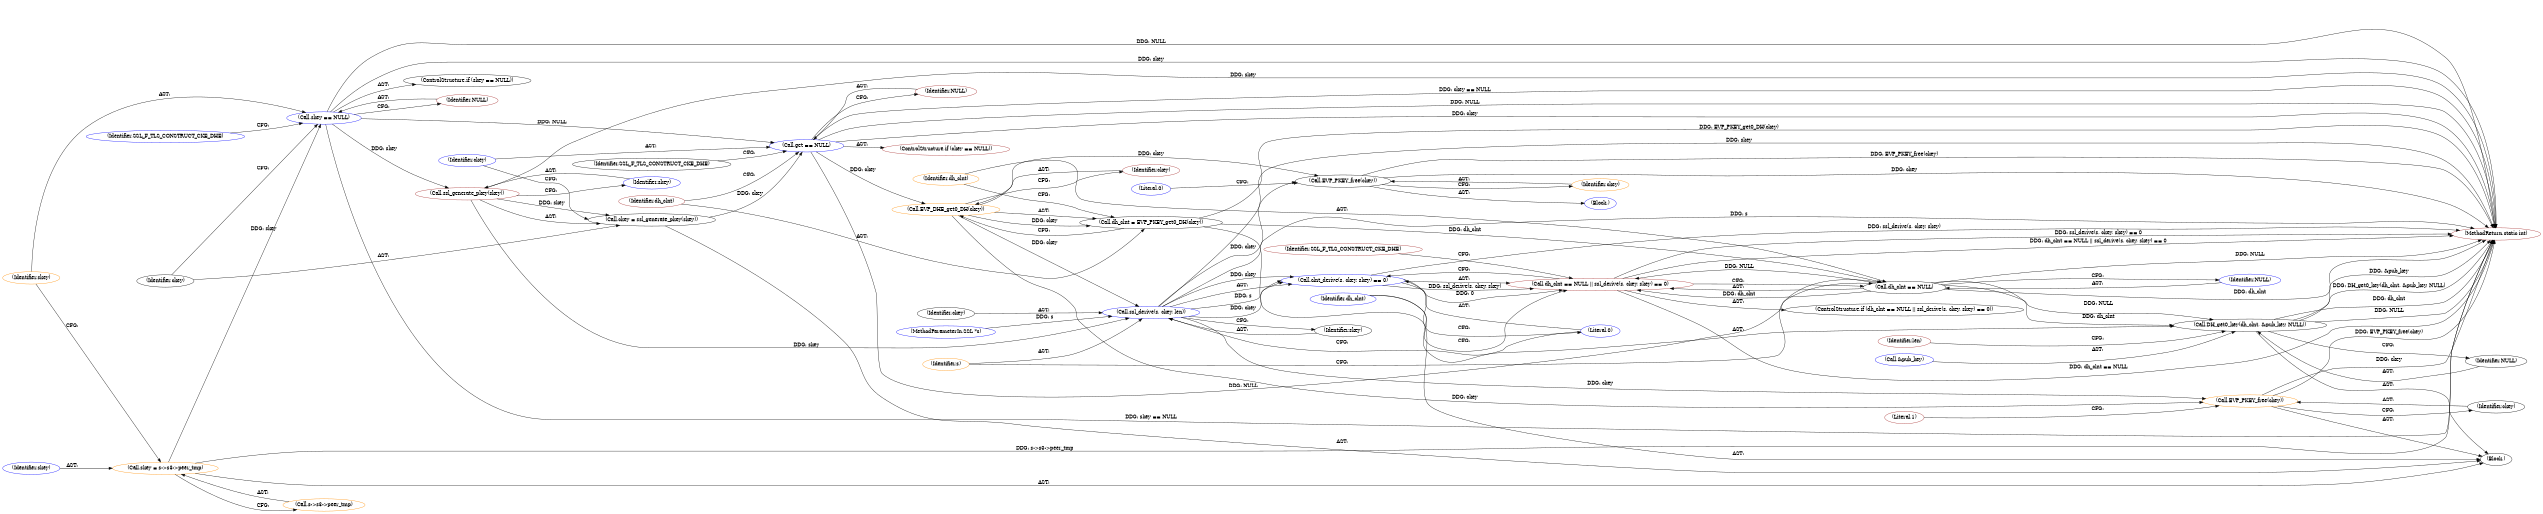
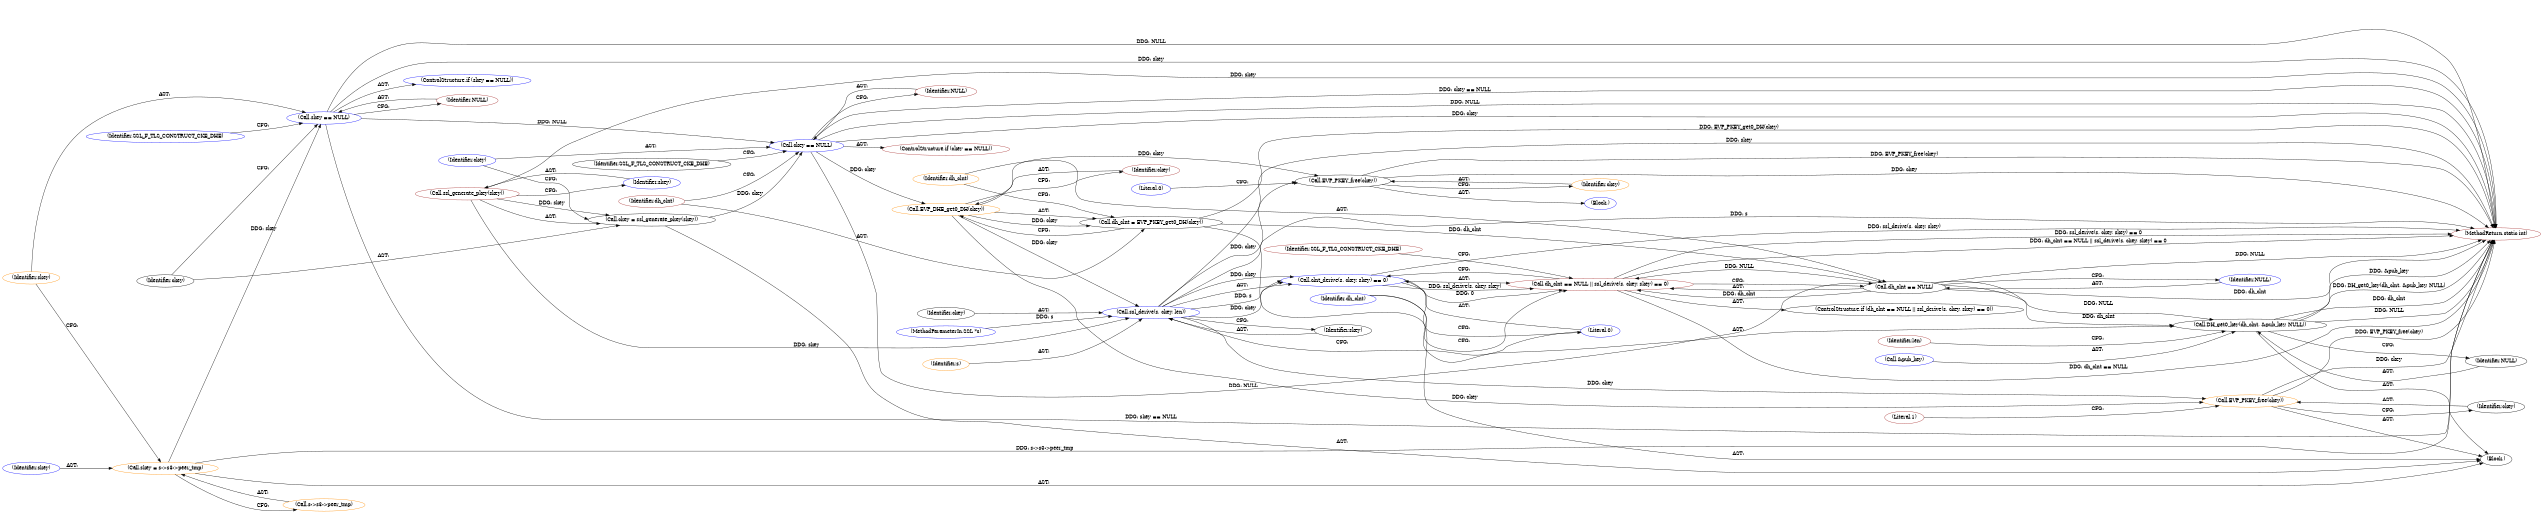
node "(ControlStructure,if (skey == NULL))": color black -> blue
node "(Call,get == NULL)": label "(Call,get == NULL)" -> "(Call,ckey == NULL)"
edge "(Call,skey == NULL)" -> "(Call,ssl_generate_pkey(skey))": removed, label "DDG: skey"
edge "(Identifier,s)" -> "(Call,dh_clnt == NULL)": removed, label "CFG:"
